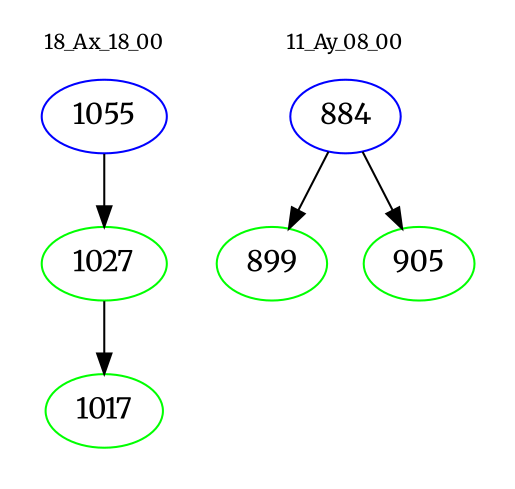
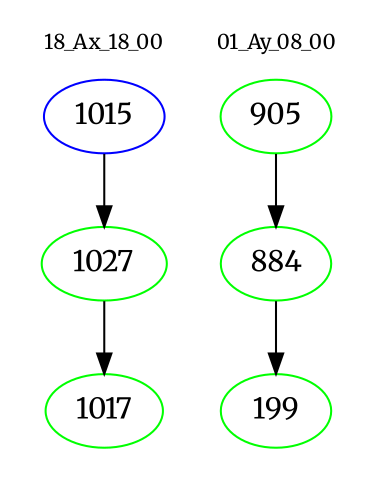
cluster "11_Ay_08_00": label "11_Ay_08_00" -> "01_Ay_08_00"
node "1055": label "1055" -> "1015"
node "884": color blue -> green
edge "884" -> "905": reversed
node "899": label "899" -> "199"
